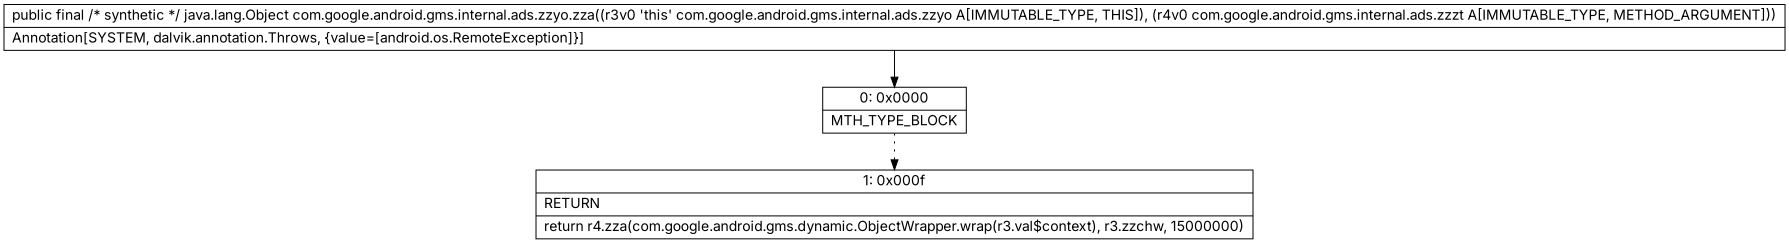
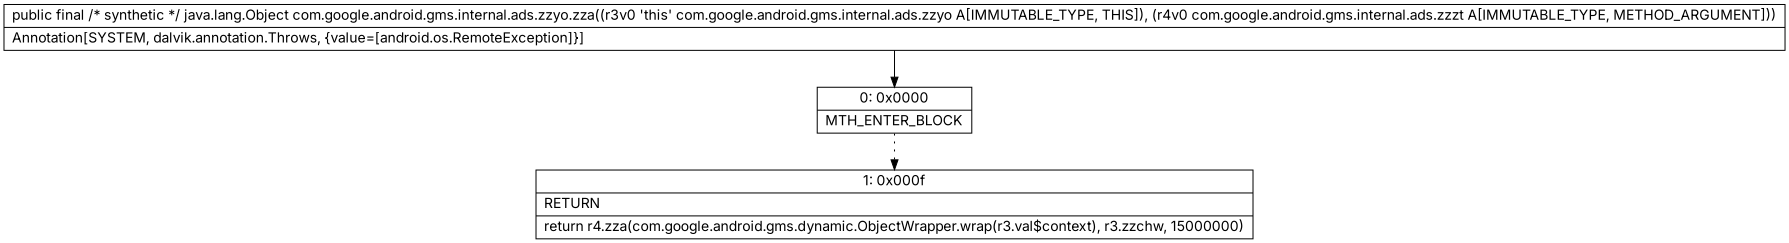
node "0: 0x0000": text "MTH_TYPE_BLOCK" -> "MTH_ENTER_BLOCK"
